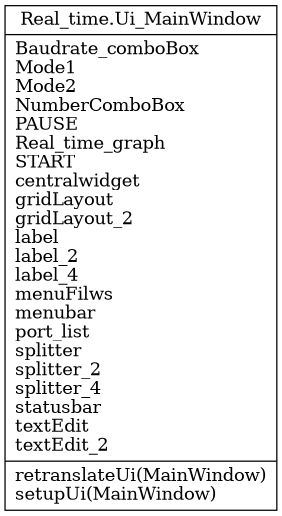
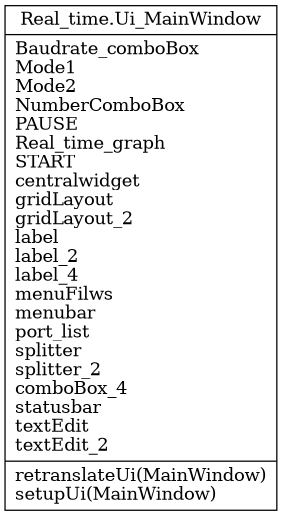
node "Real_time.Ui_MainWindow": text "splitter_4" -> "comboBox_4"
